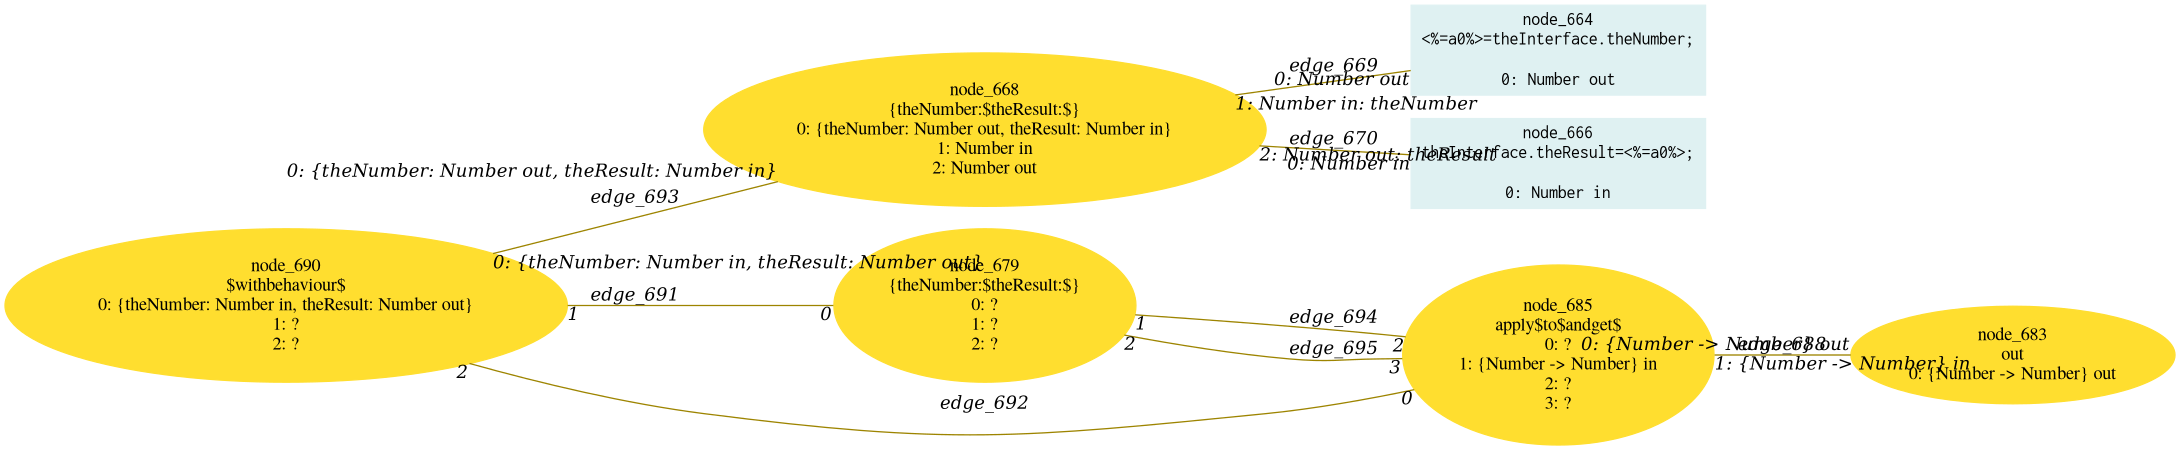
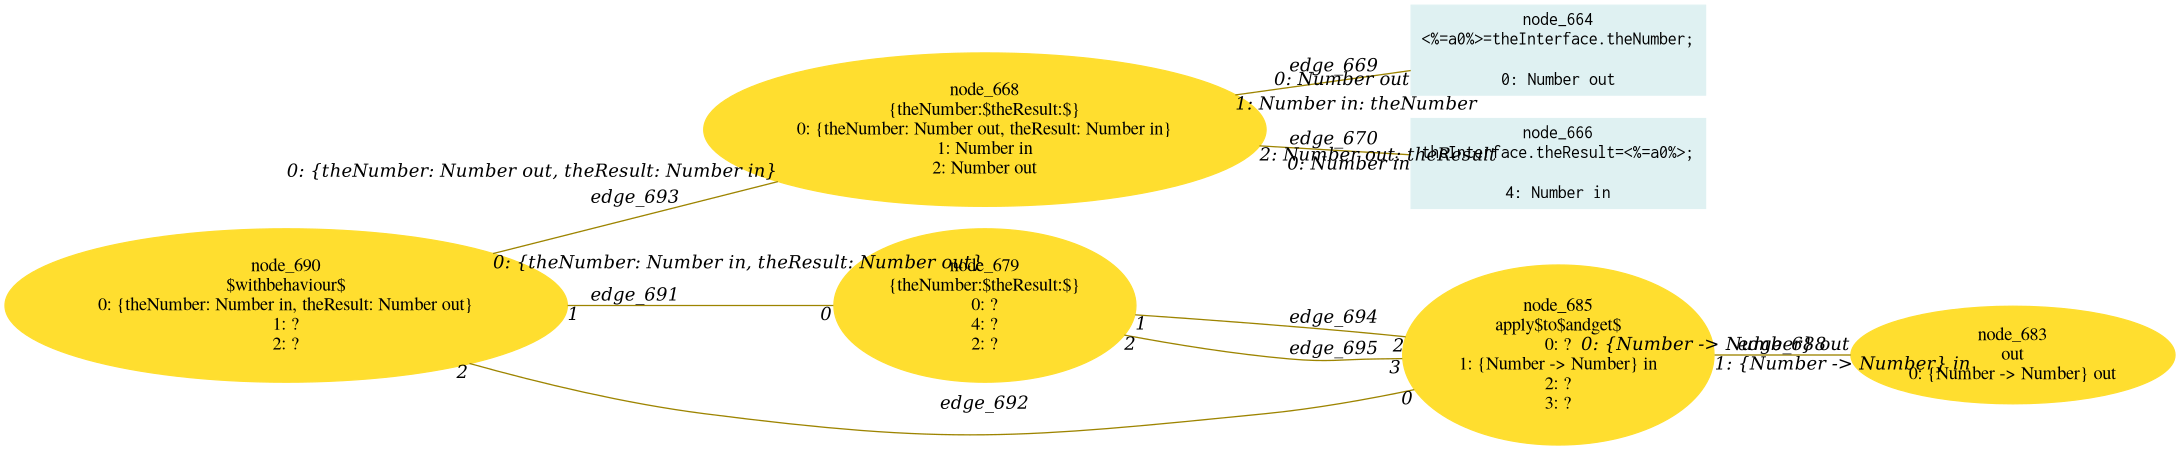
node "node_666 theInterface.theResult=<%=a0%>; 0: Number in": label "node_666 theInterface.theResult=<%=a0%>; 0: Number in" -> "node_666 theInterface.theResult=<%=a0%>; 4: Number in"
node "node_679 {theNumber:$theResult:$} 0: ? 1: ? 2: ?": label "node_679 {theNumber:$theResult:$} 0: ? 1: ? 2: ?" -> "node_679 {theNumber:$theResult:$} 0: ? 4: ? 2: ?"
